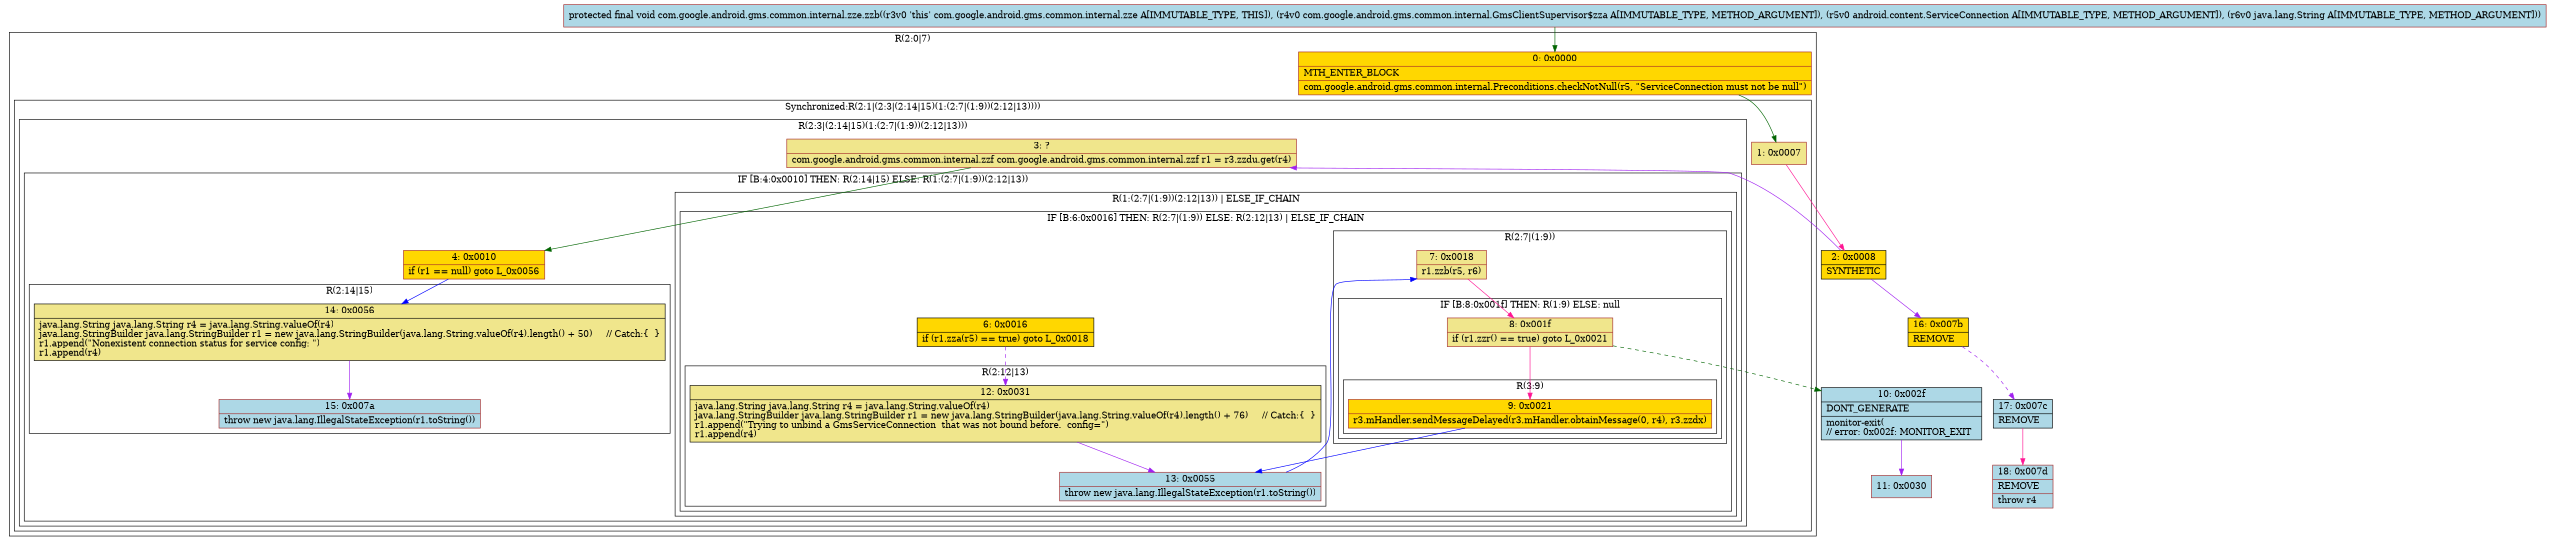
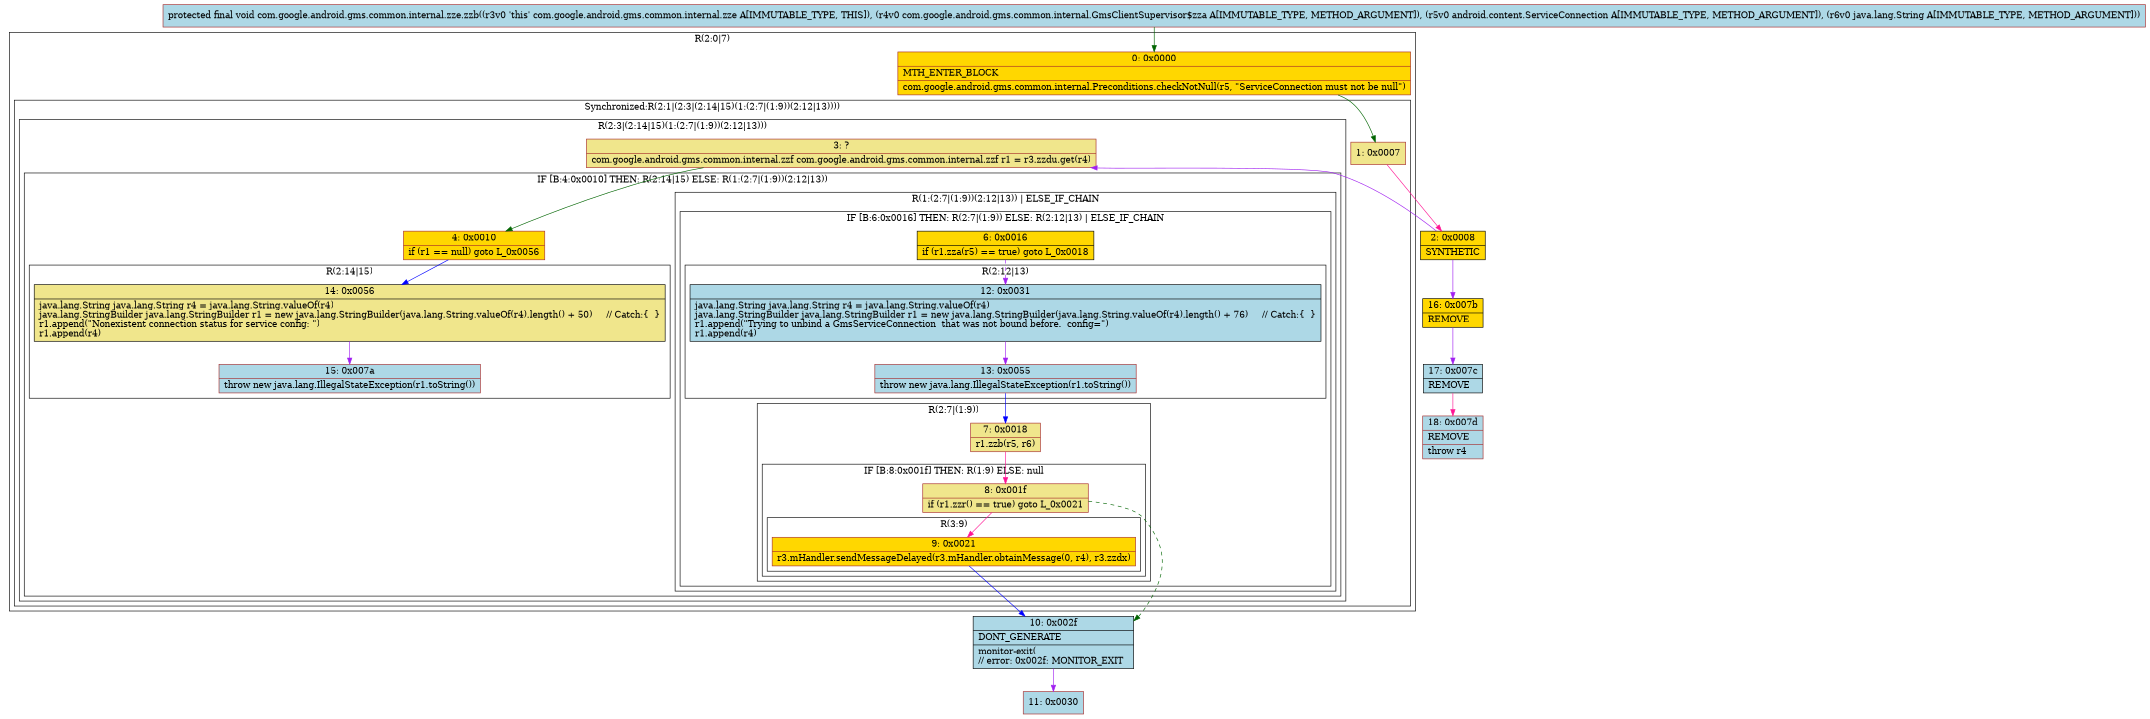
edge "16: 0x007b" -> "17: 0x007c": style dashed -> solid
node "12: 0x0031": fillcolor khaki -> lightblue
edge "9: 0x0021" -> "13: 0x0055": now "9: 0x0021" -> "10: 0x002f"
